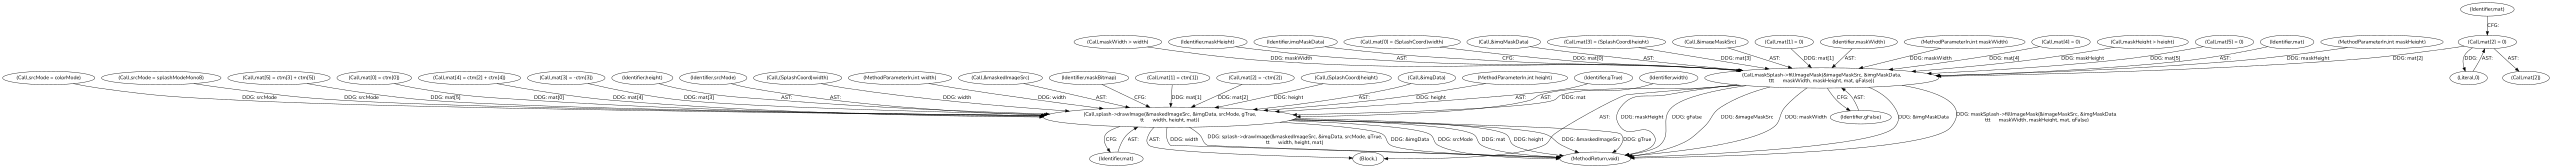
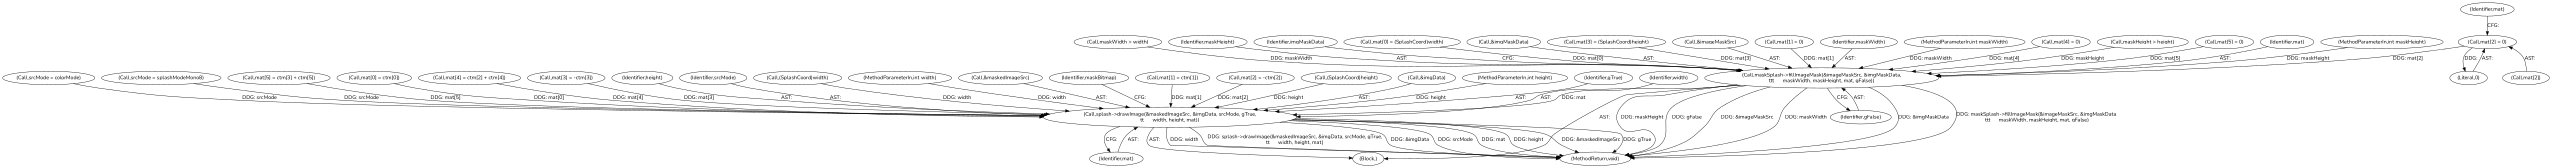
edge "(Call,mat[2] = 0)" -> "(Call,mat[2])": reversed
